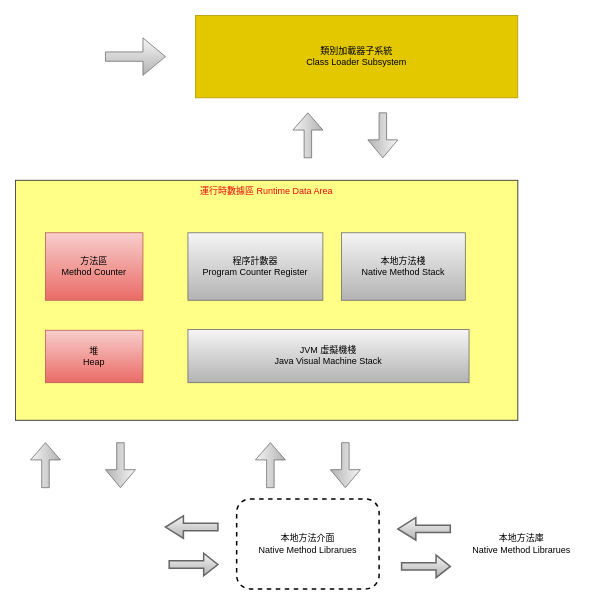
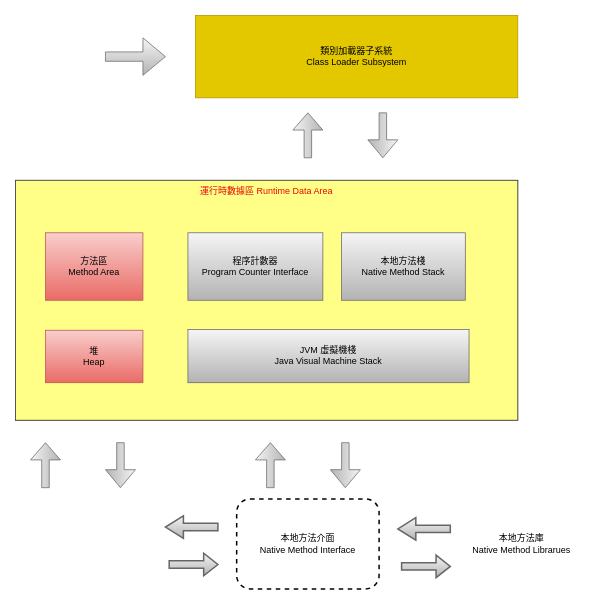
node "方法區 Method Counter": label "方法區 Method Counter" -> "方法區 Method Area"
node "程序計數器 Program Counter Register": label "程序計數器 Program Counter Register" -> "程序計數器 Program Counter Interface"
node "本地方法介面 Native Method Librarues": label "本地方法介面 Native Method Librarues" -> "本地方法介面 Native Method Interface"
